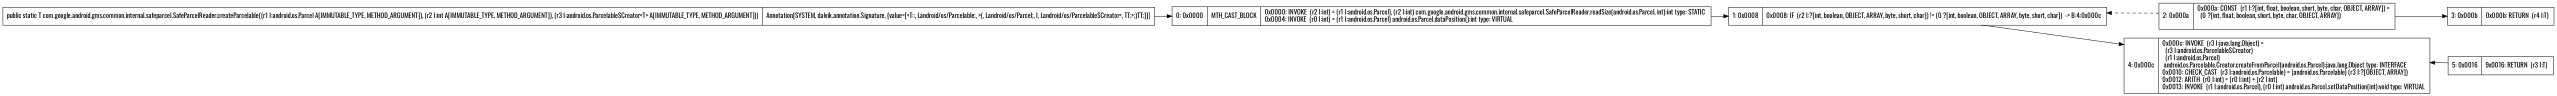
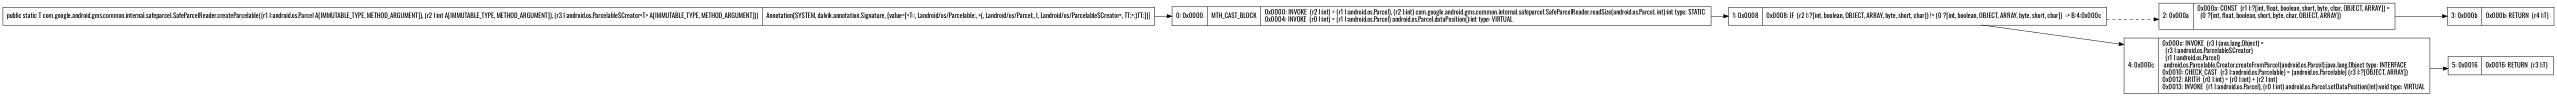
edge "2: 0x000a" -> "1: 0x0008": reversed
edge "5: 0x0016" -> "4: 0x000c": reversed
node "5: 0x0016": text "9x0016: RETURN  (r3 I:T)" -> "0x0016: RETURN  (r3 I:T)"
